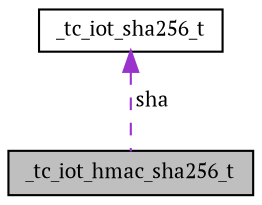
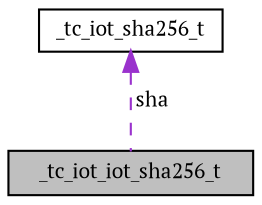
node "_tc_iot_hmac_sha256_t": label "_tc_iot_hmac_sha256_t" -> "_tc_iot_iot_sha256_t"
